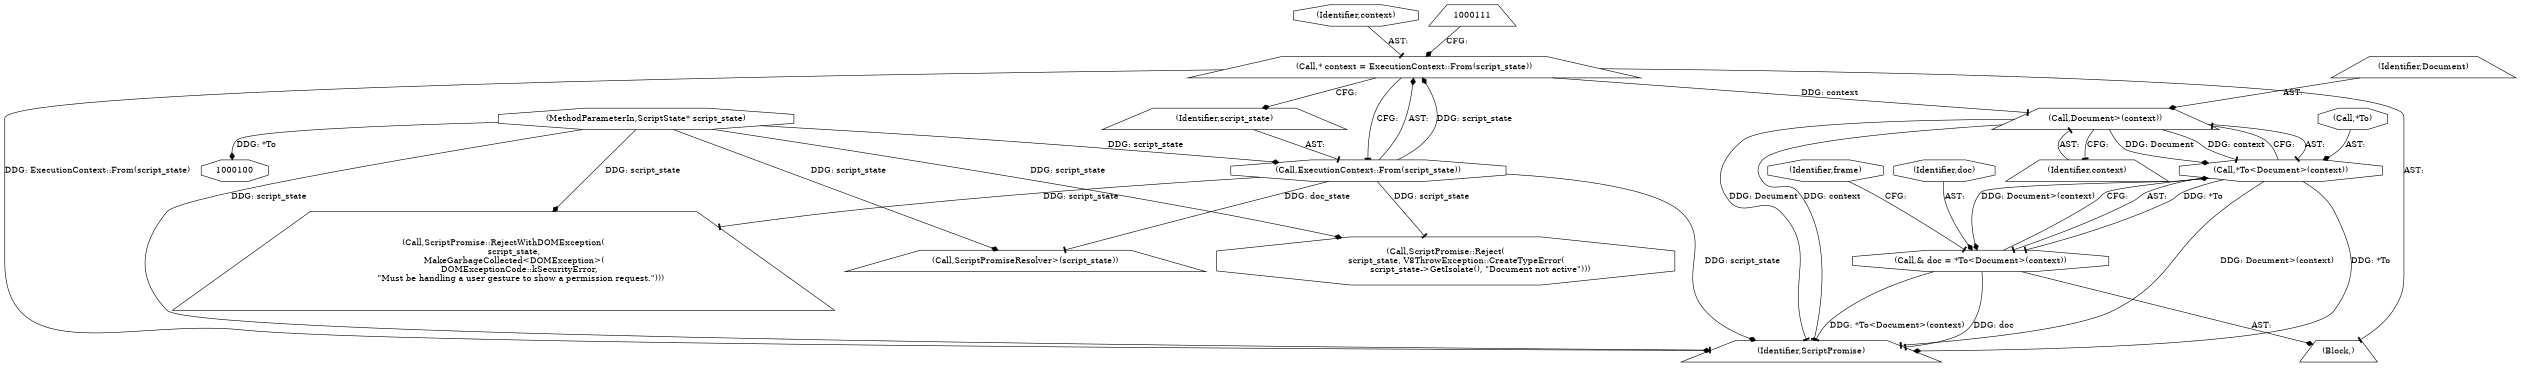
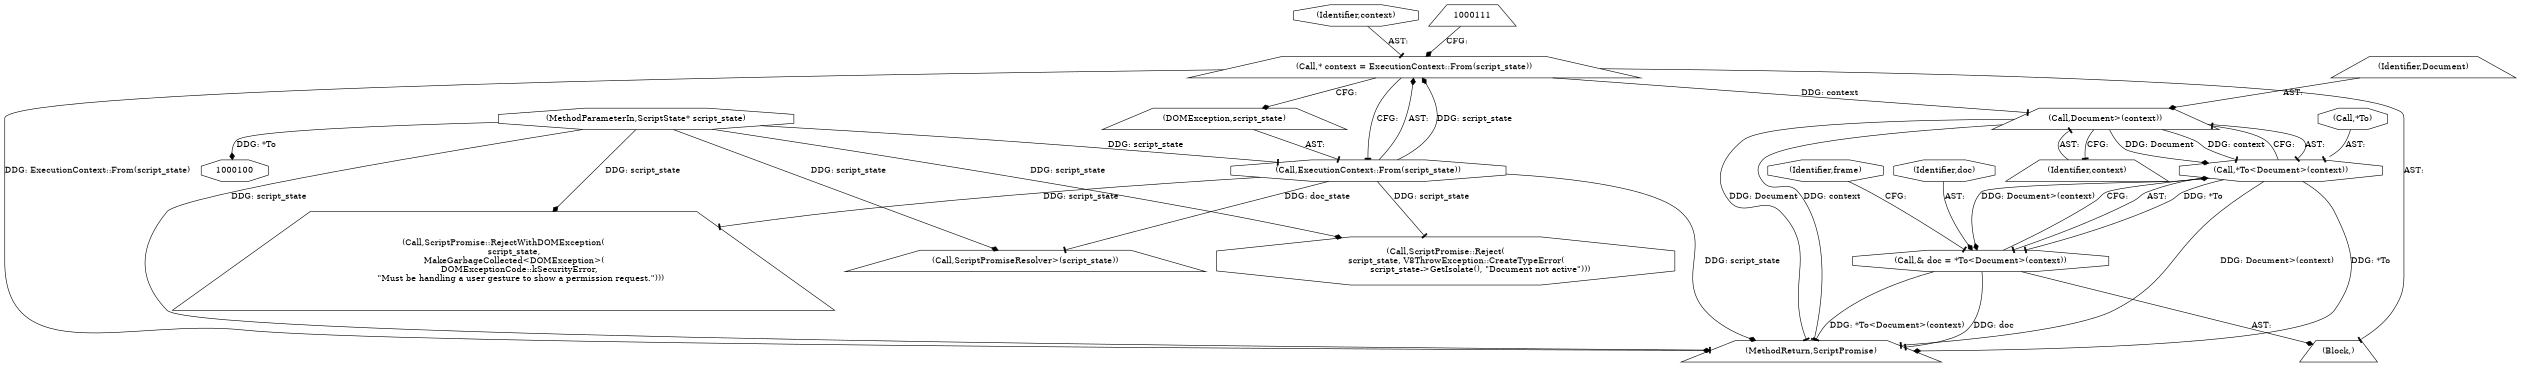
node "(Identifier,script_state)": label "(Identifier,script_state)" -> "(DOMException,script_state)"
edge "(MethodParameterIn,ScriptState* script_state)" -> "(Call,ExecutionContext::From(script_state))": arrowhead diamond -> tee
edge "(Call,*To)" -> "(Call,*To<Document>(context))": arrowhead diamond -> tee
node "(Identifier,ScriptPromise)": label "(Identifier,ScriptPromise)" -> "(MethodReturn,ScriptPromise)"
